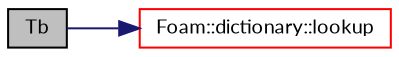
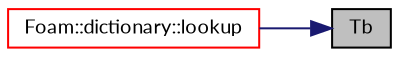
edge "Tb" -> "Foam::dictionary::lookup": reversed
